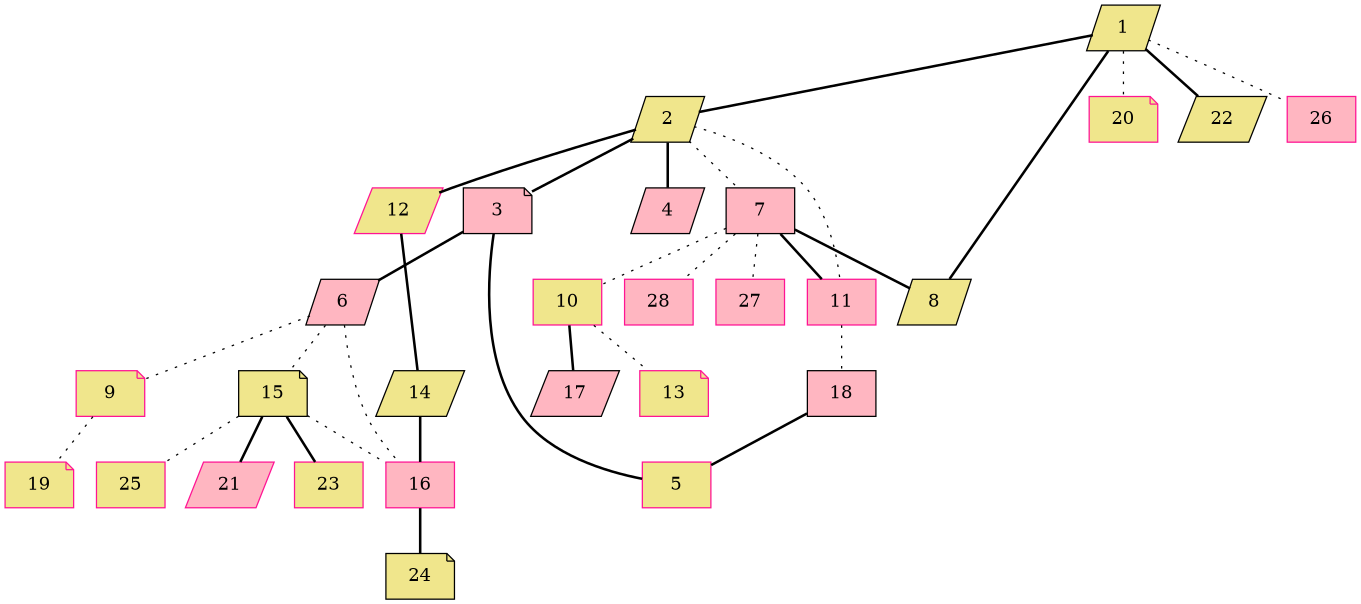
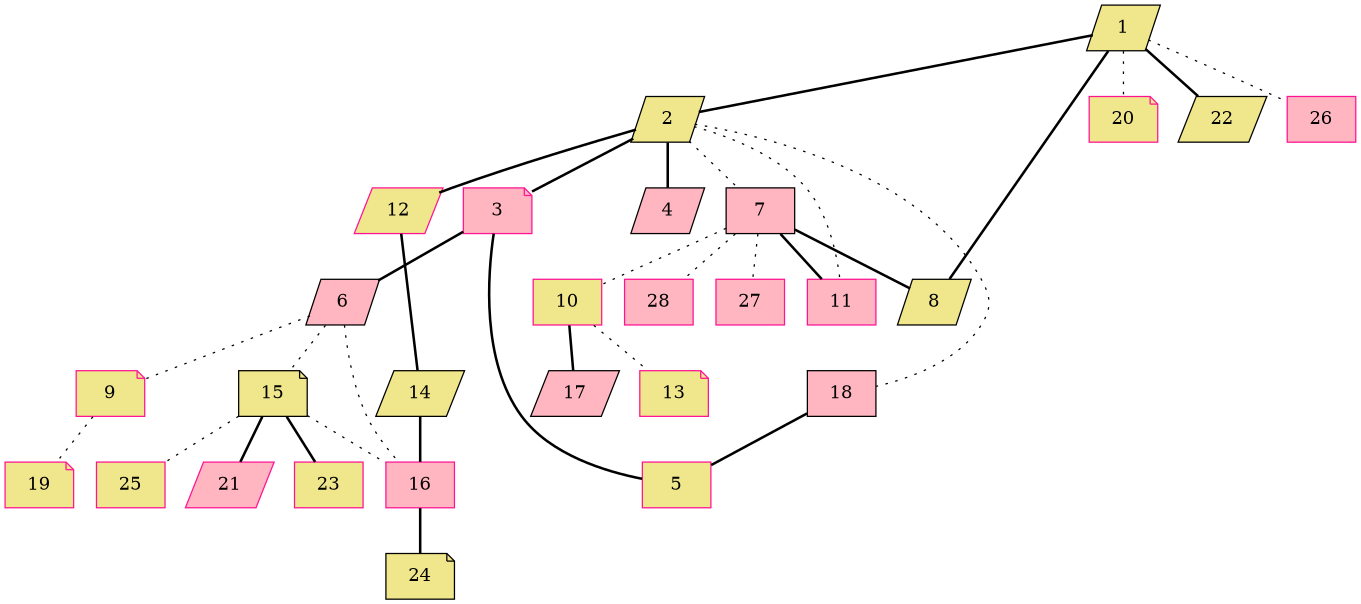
node "3": color black -> deeppink
edge "11" -- "18": now "2" -- "18"
